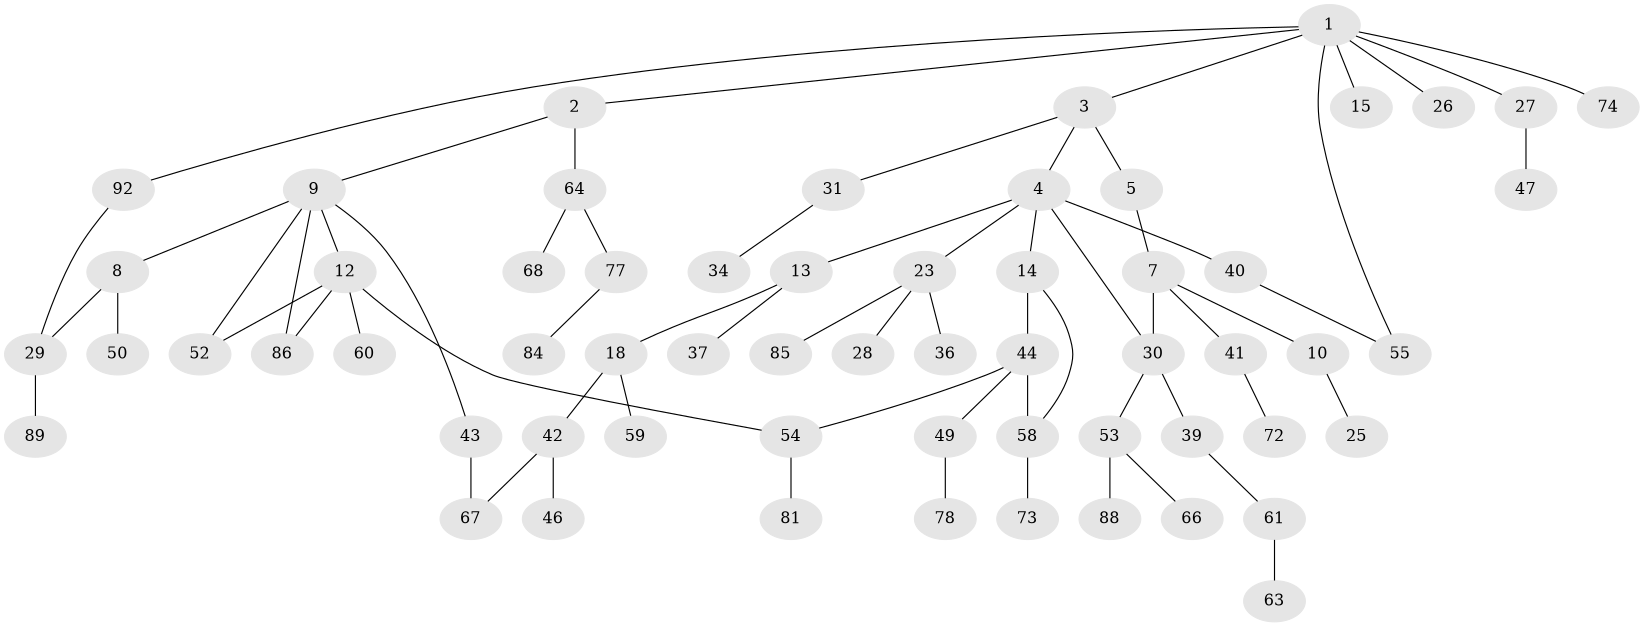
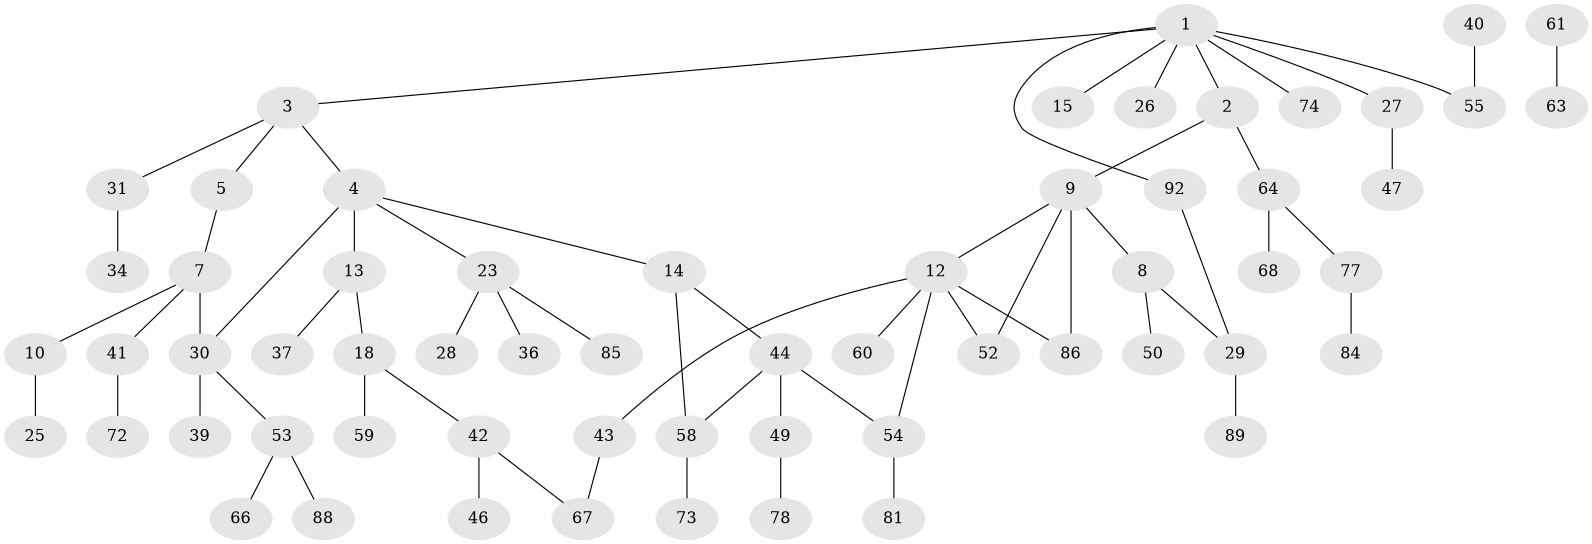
edge "4" -- "40": removed
edge "9" -- "43": now "12" -- "43"
edge "39" -- "61": removed
